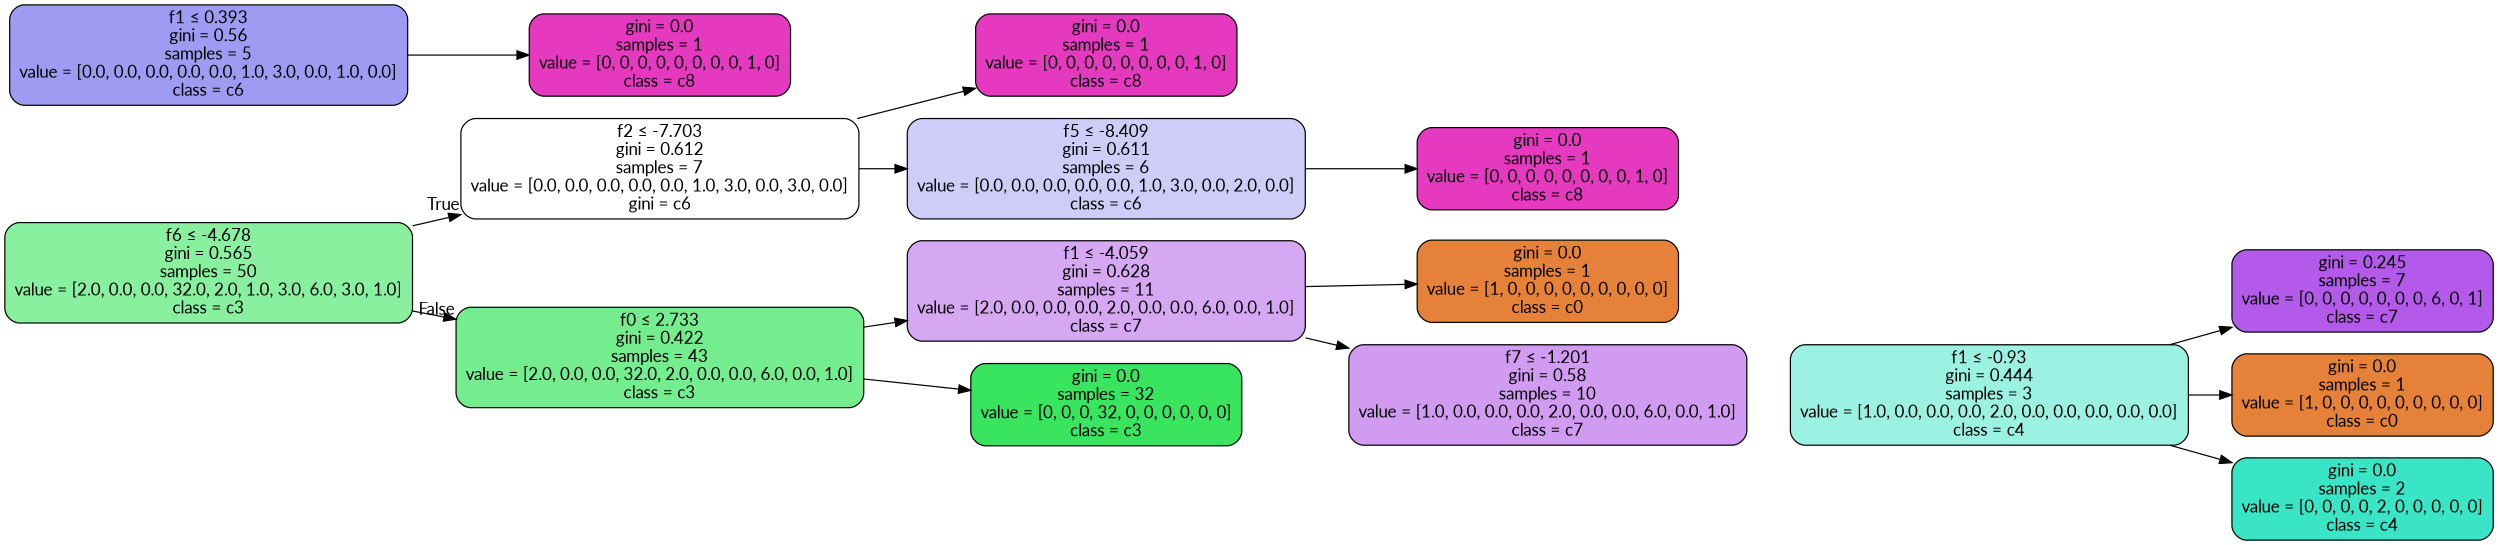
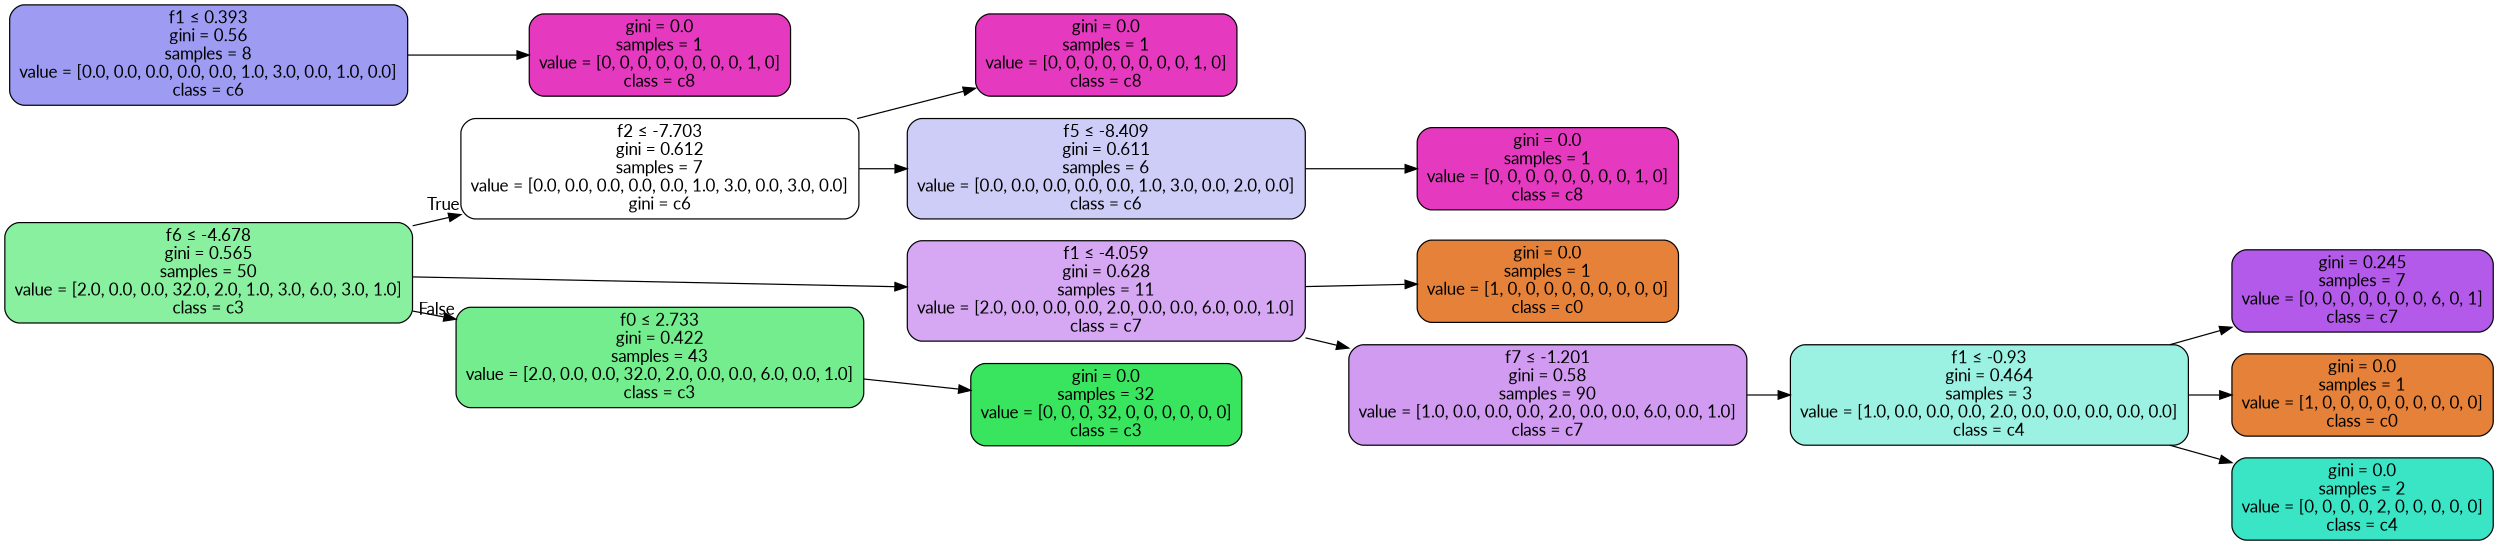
node "f1 ≤ 0.393": text "samples = 5" -> "samples = 8"
edge "f0 ≤ 2.733" -> "f1 ≤ -4.059": now "f6 ≤ -4.678" -> "f1 ≤ -4.059"
node "f1 ≤ -0.93": text "gini = 0.444" -> "gini = 0.464"
node "f7 ≤ -1.201": text "samples = 10" -> "samples = 90"
edge "f7 ≤ -1.201" -> "f1 ≤ -0.93": added
